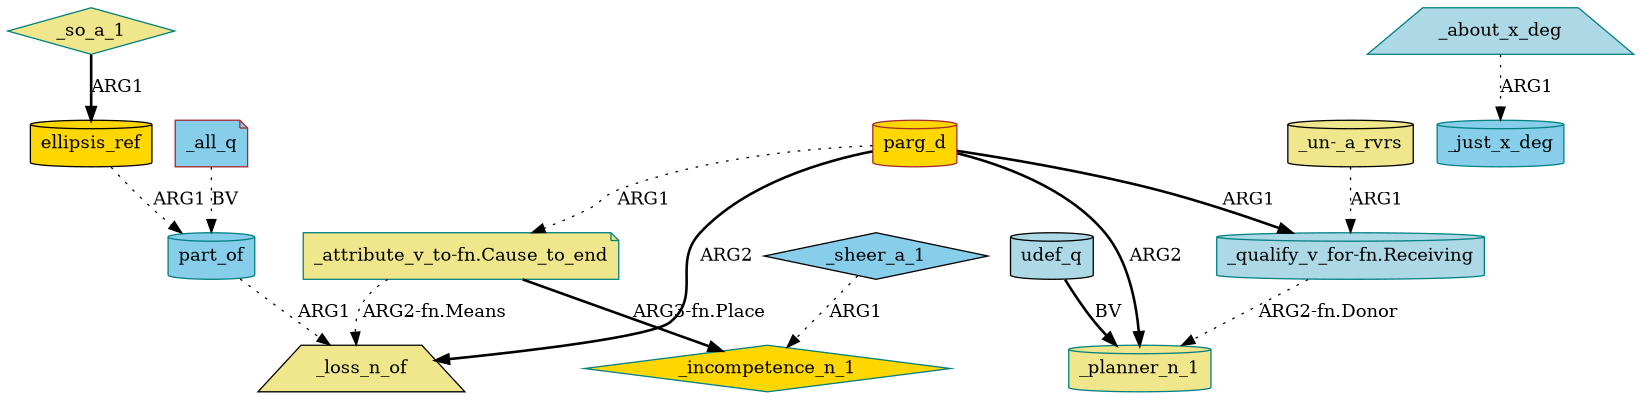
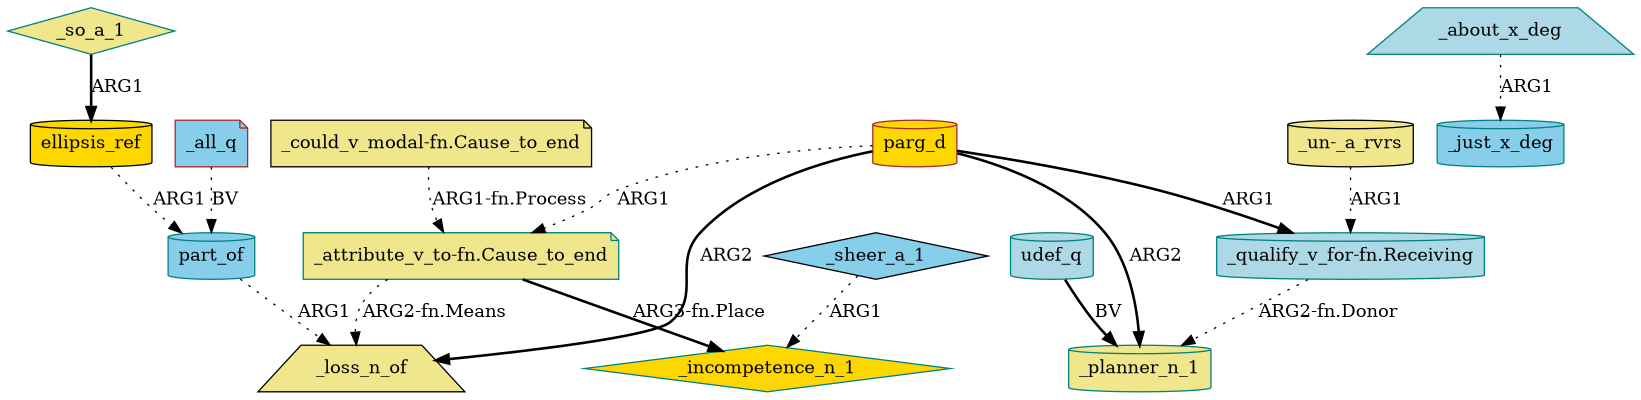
node "_could_v_modal-fn.Cause_to_end": added
node "udef_q": color black -> teal
